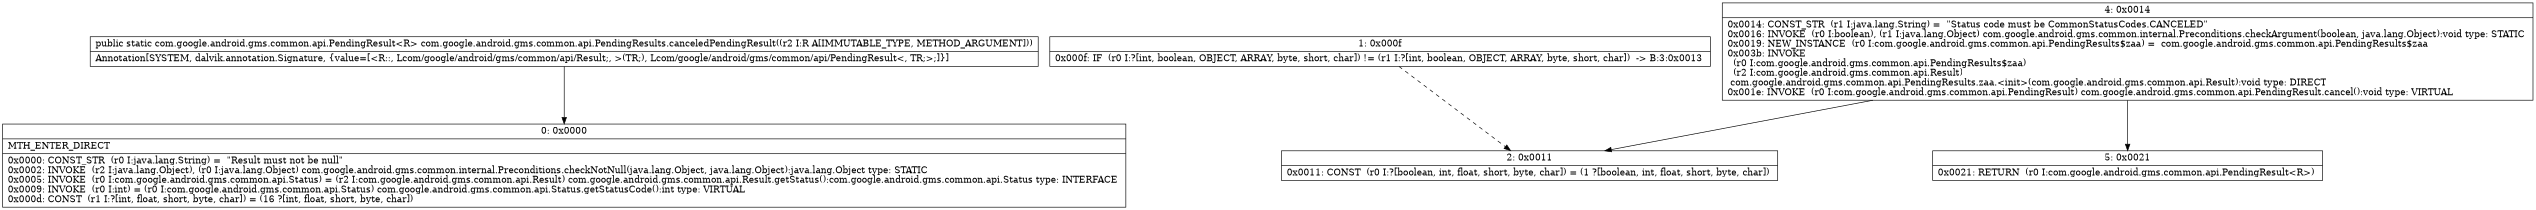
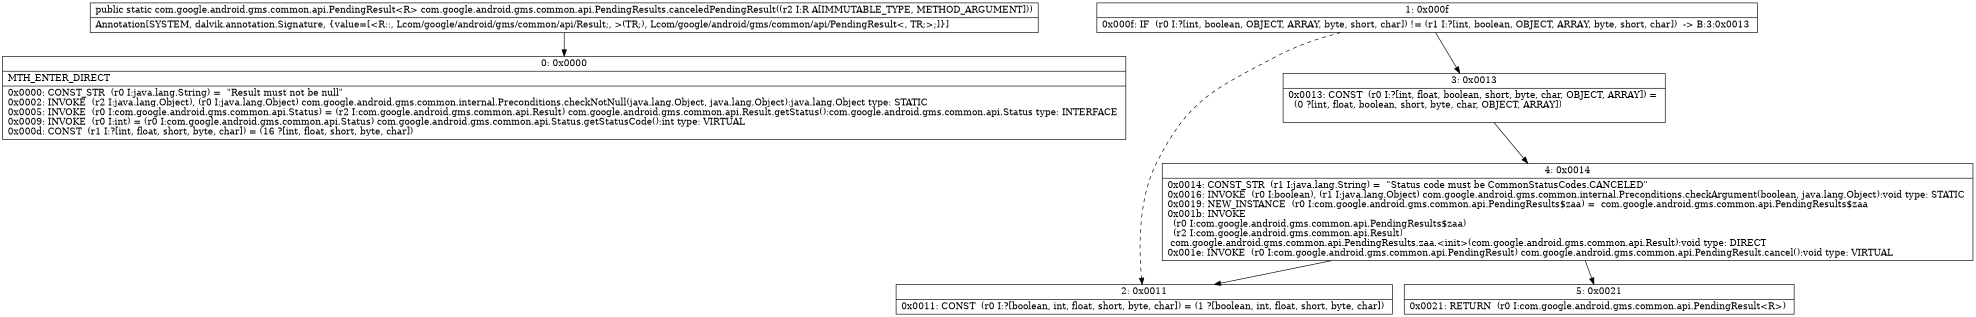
node "4: 0x0014": text "0x003b: INVOKE" -> "0x001b: INVOKE"
node "3: 0x0013": added
